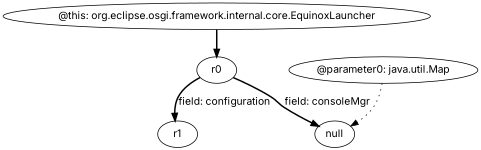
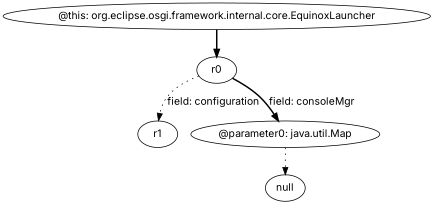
edge "r0" -> "r1": style bold -> dotted
edge "r0" -> "null": now "r0" -> "@parameter0: java.util.Map"
